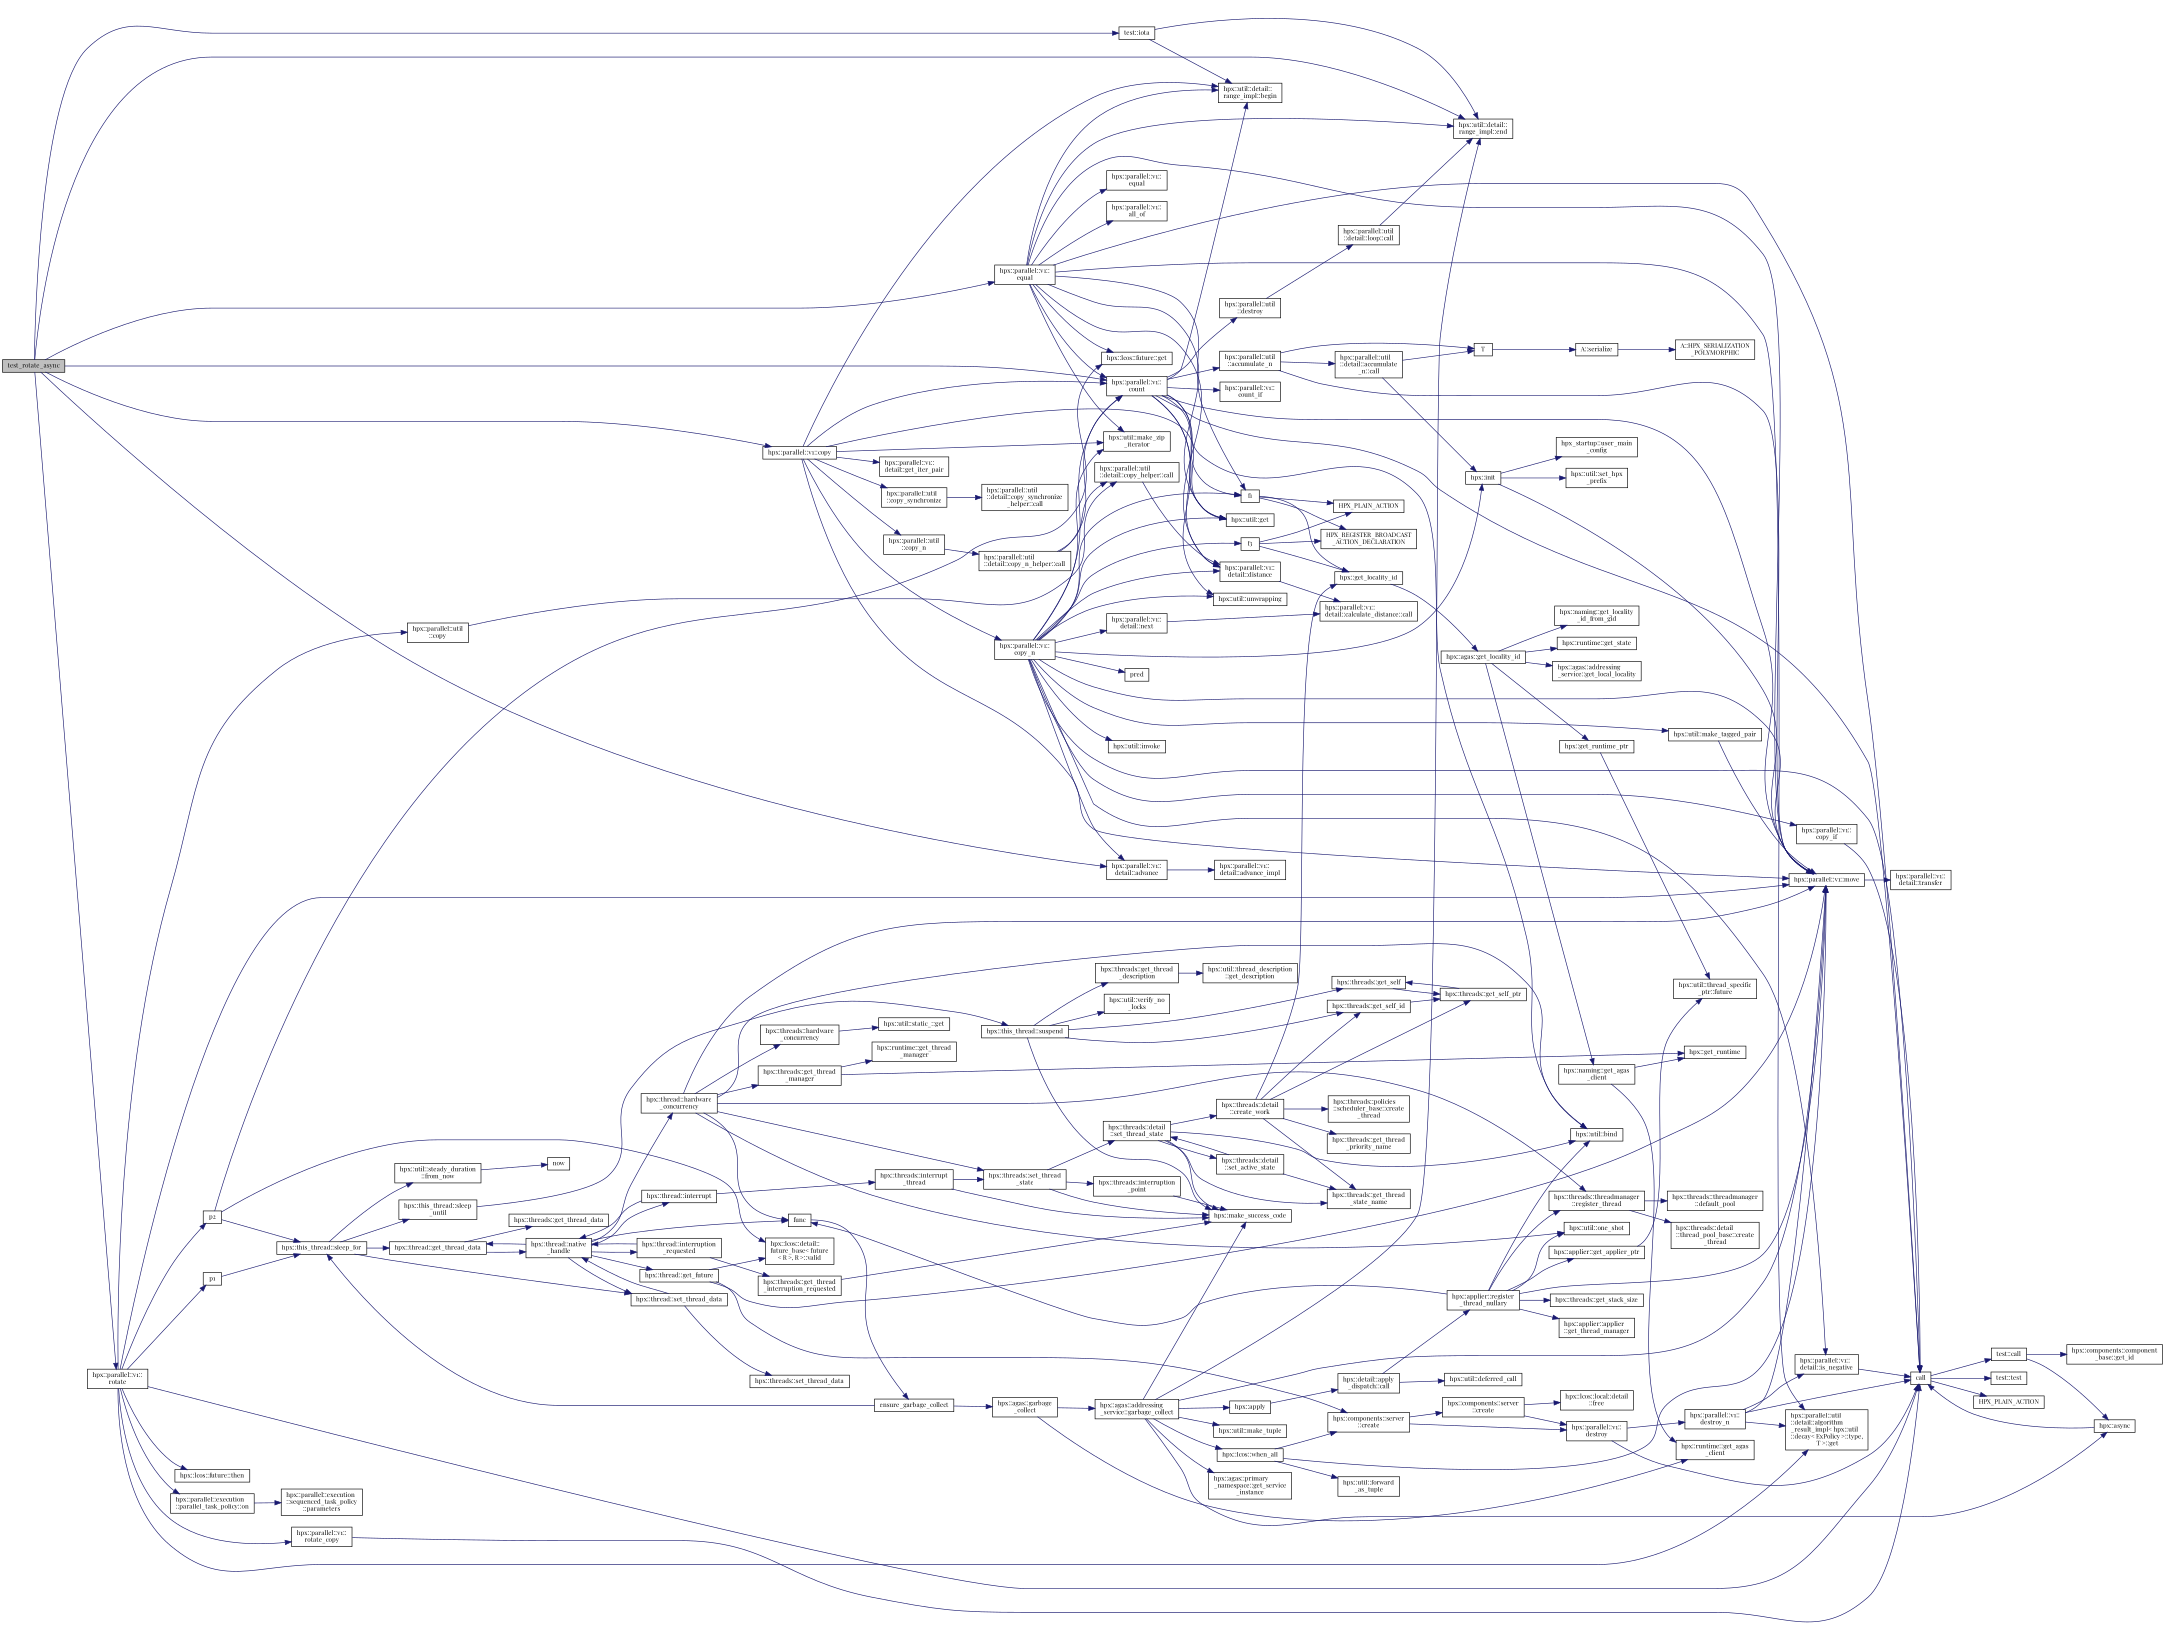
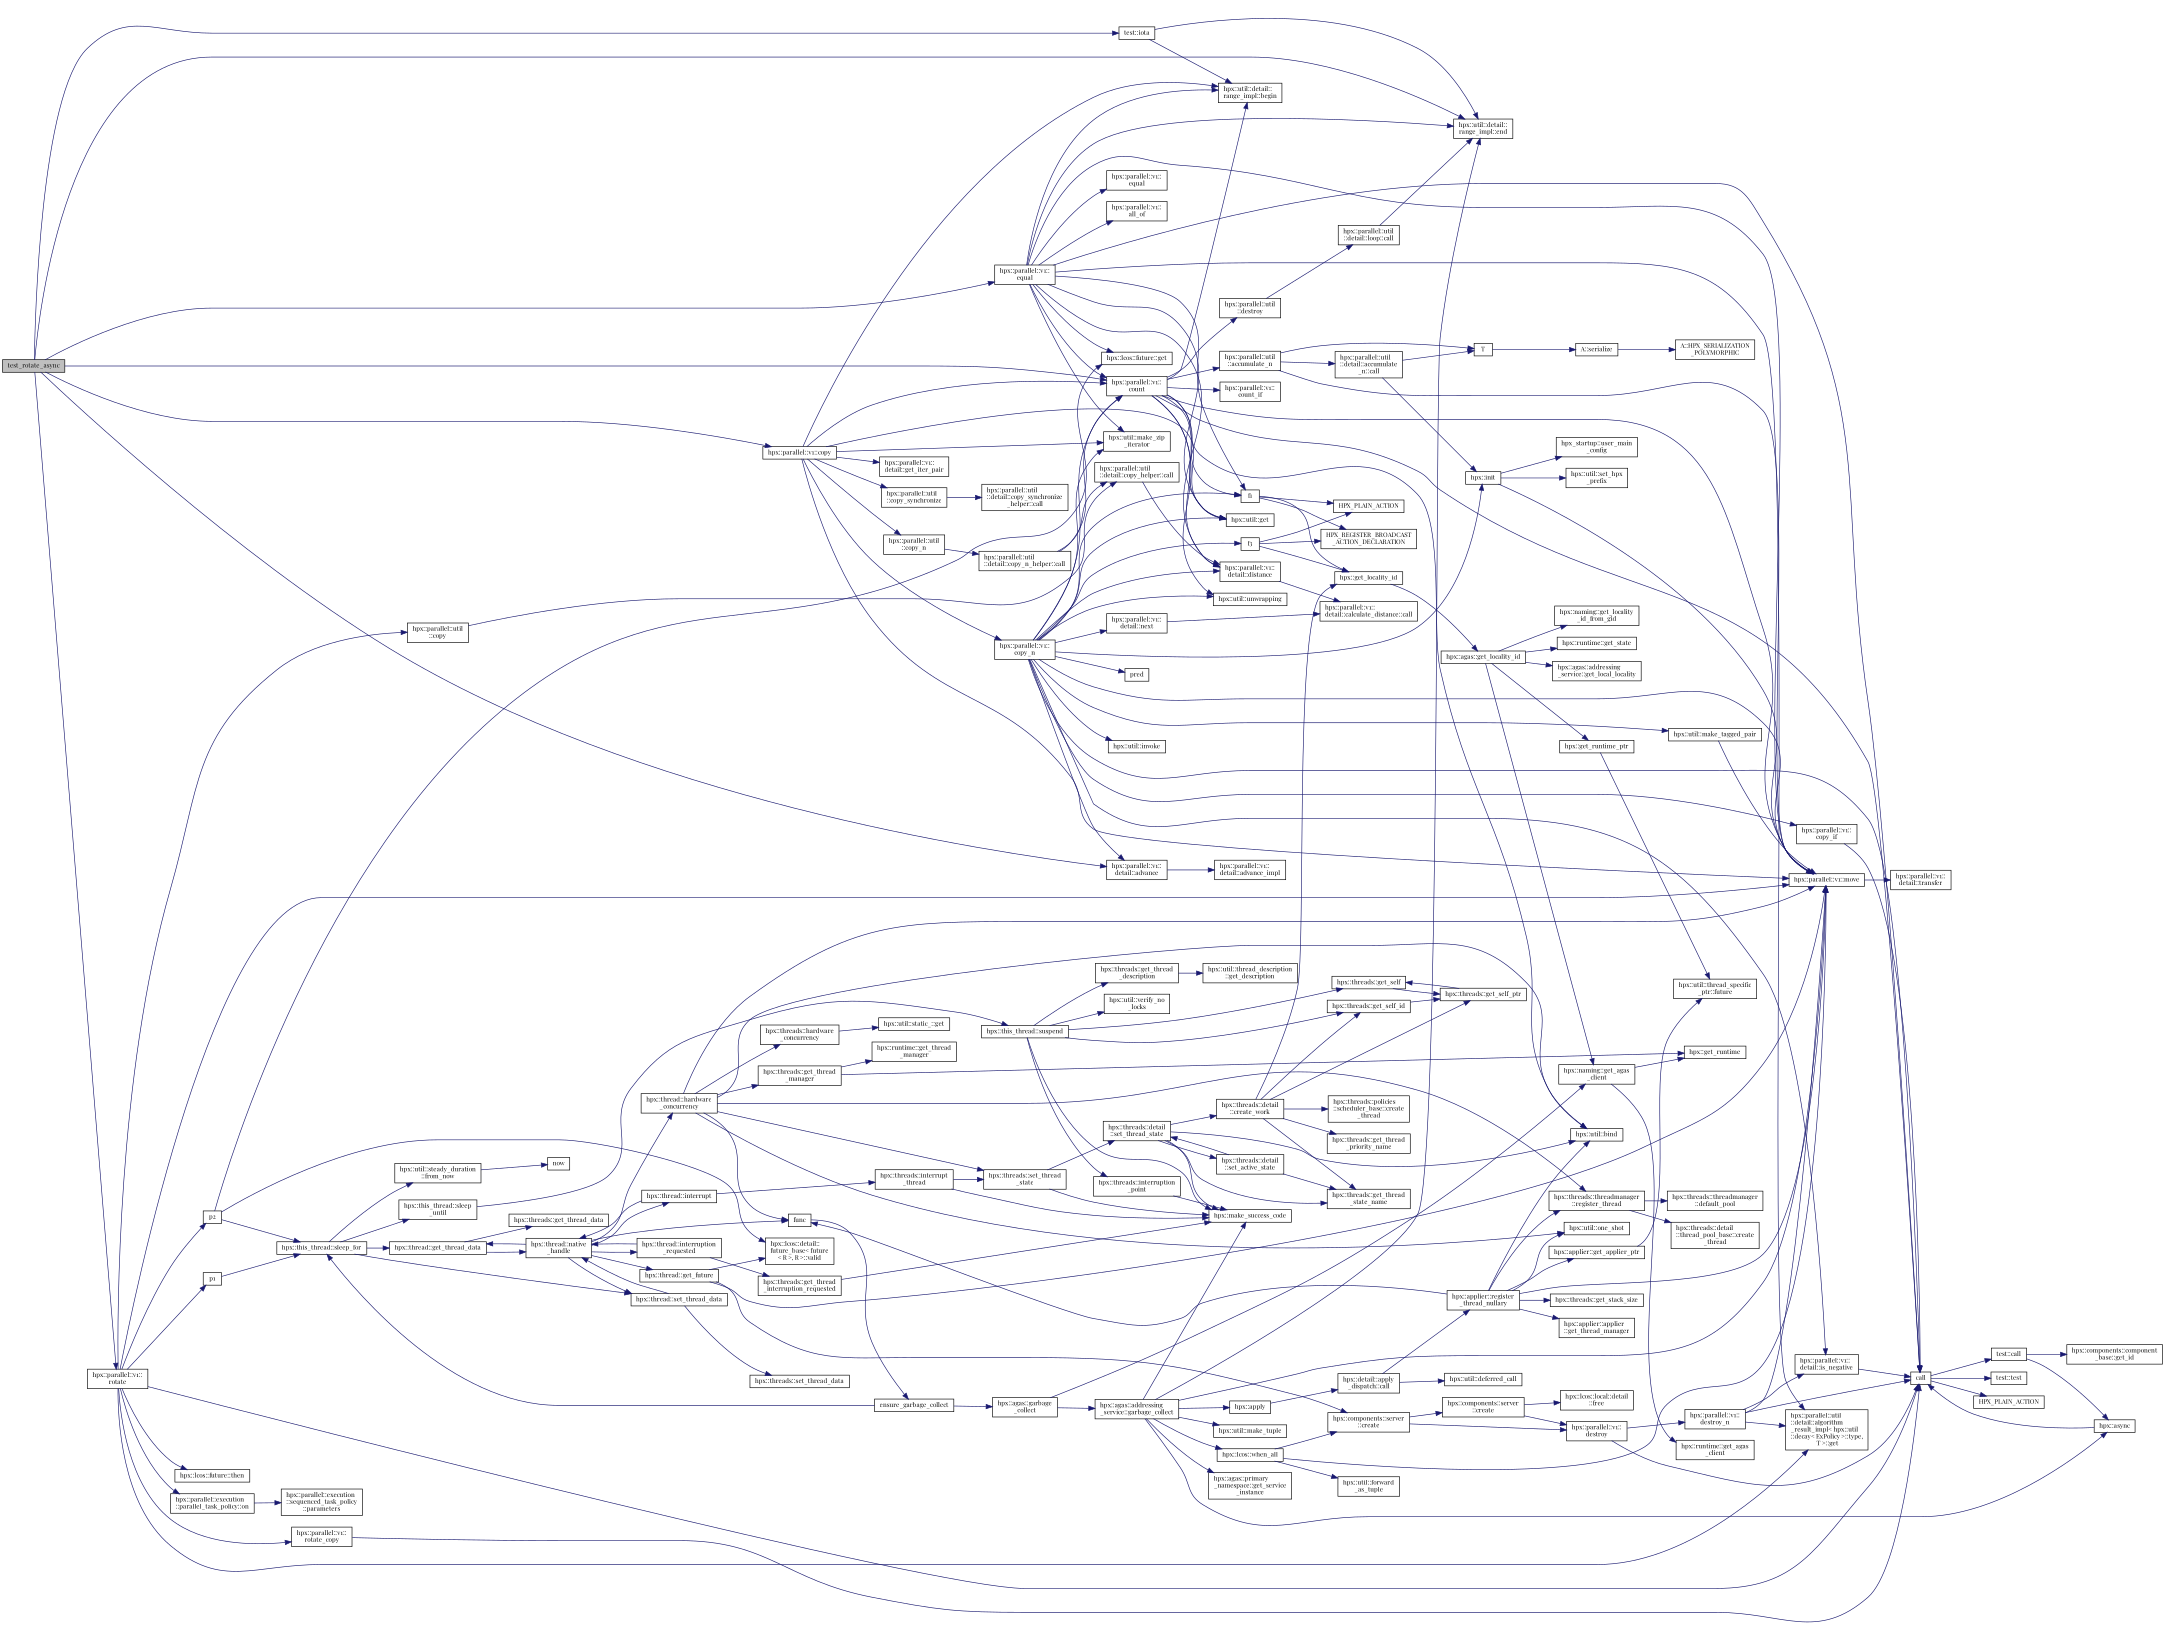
edge "hpx::threads::set_thread _state" -> "hpx::threads::interruption _point": now "hpx::this_thread::suspend" -> "hpx::threads::interruption _point"
edge "hpx::agas::garbage _collect" -> "hpx::runtime::get_agas _client": now "hpx::agas::garbage _collect" -> "hpx::naming::get_agas _client"
